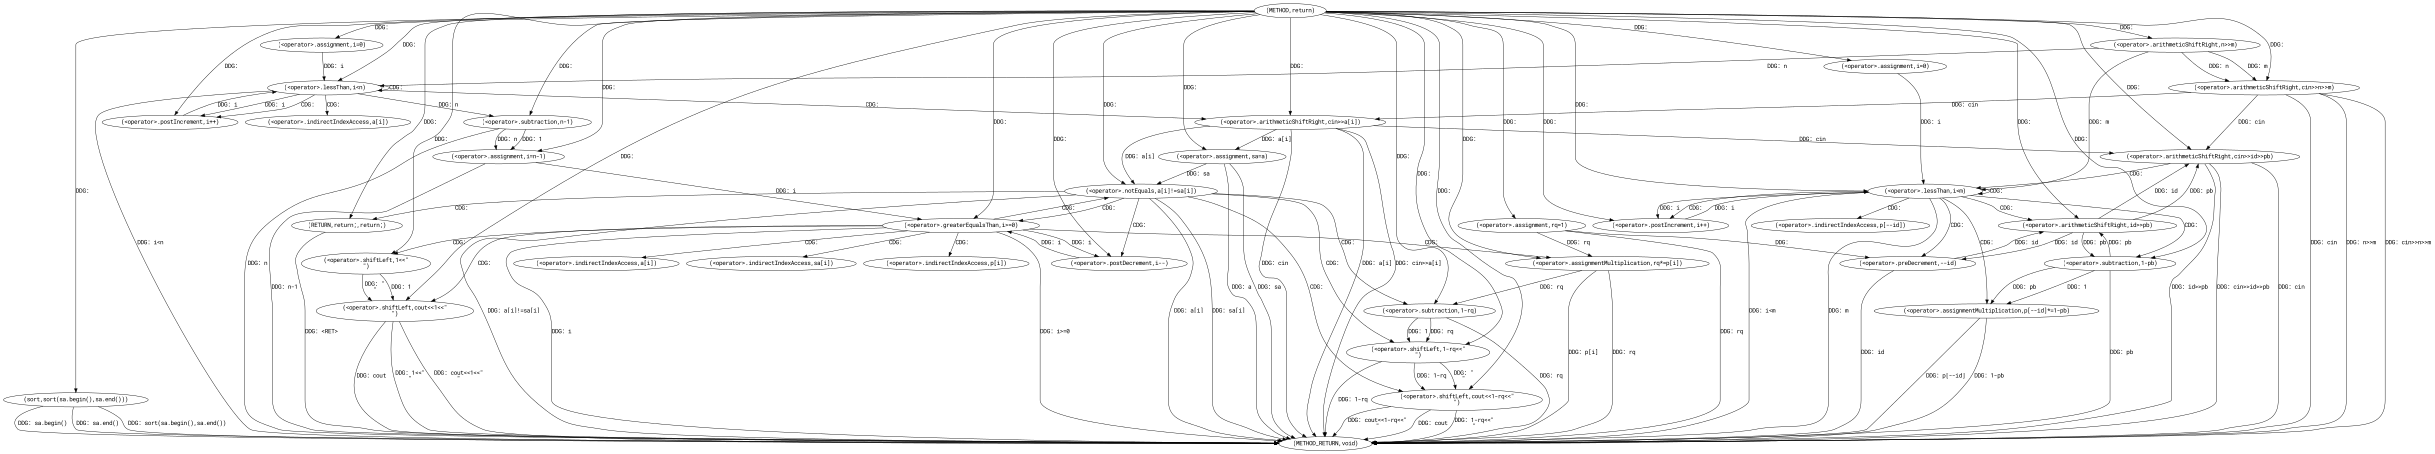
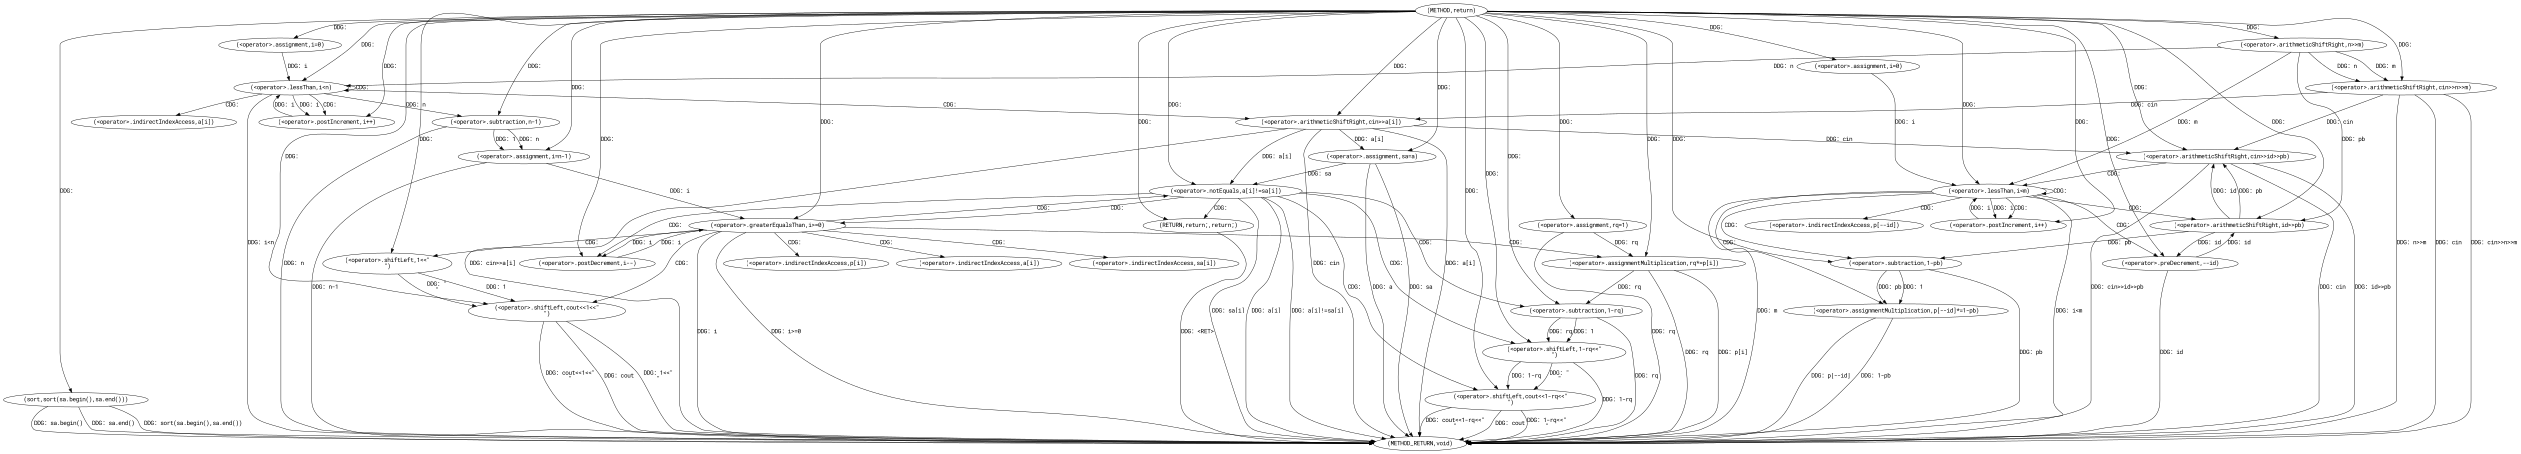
edge "(<operator>.assignment,rq=1)" -> "(<operator>.preDecrement,--id)": now "(METHOD,return)" -> "(<operator>.preDecrement,--id)"
edge "(<operator>.subtraction,1-pb)" -> "(<operator>.arithmeticShiftRight,id>>pb)": now "(<operator>.arithmeticShiftRight,n>>m)" -> "(<operator>.arithmeticShiftRight,id>>pb)"
